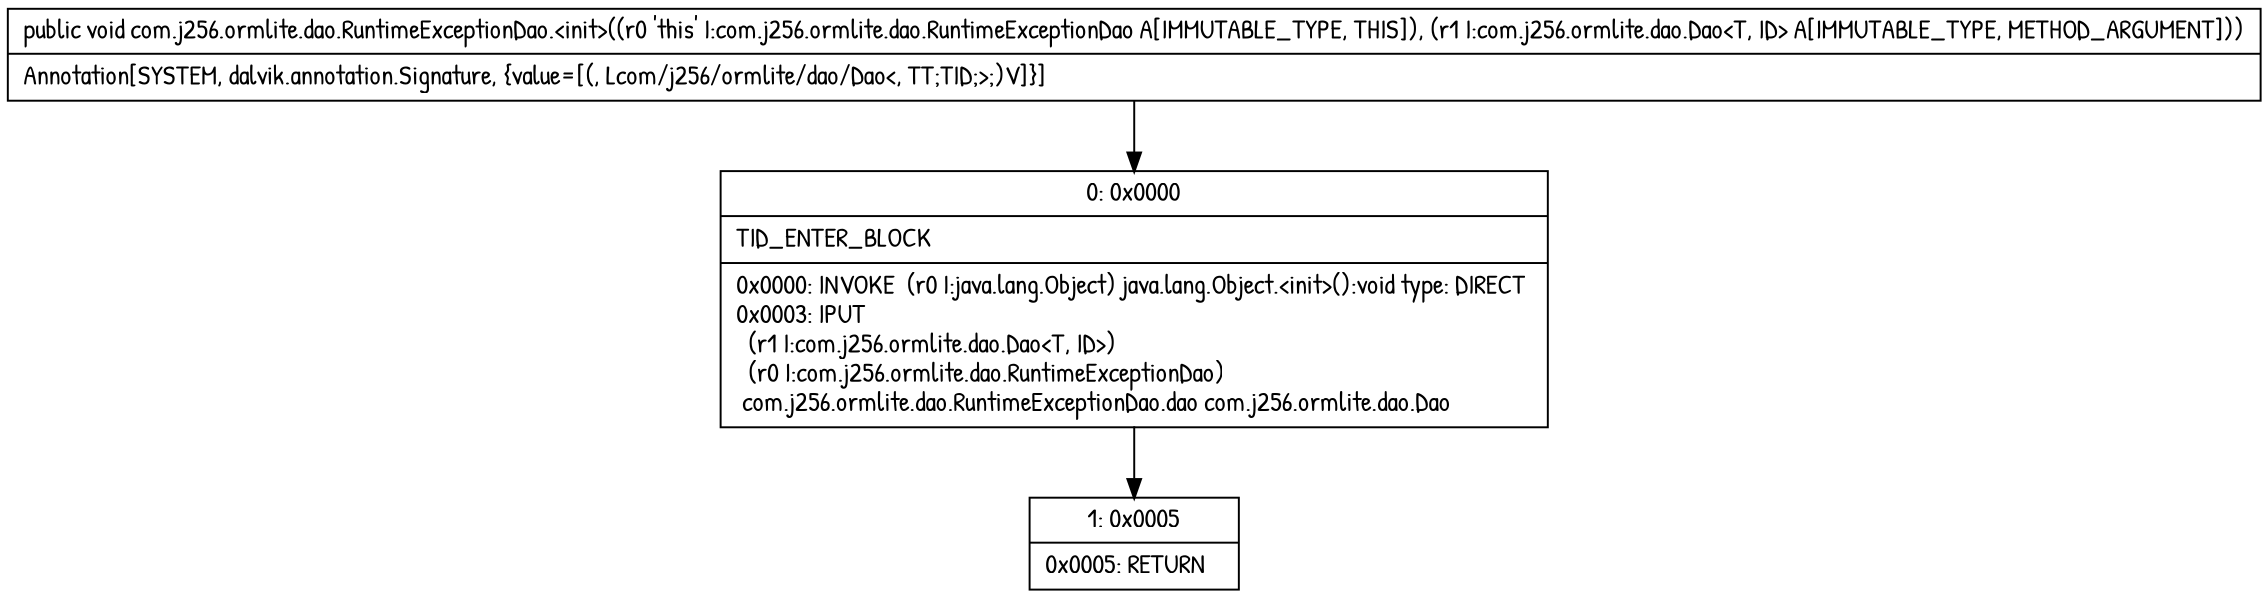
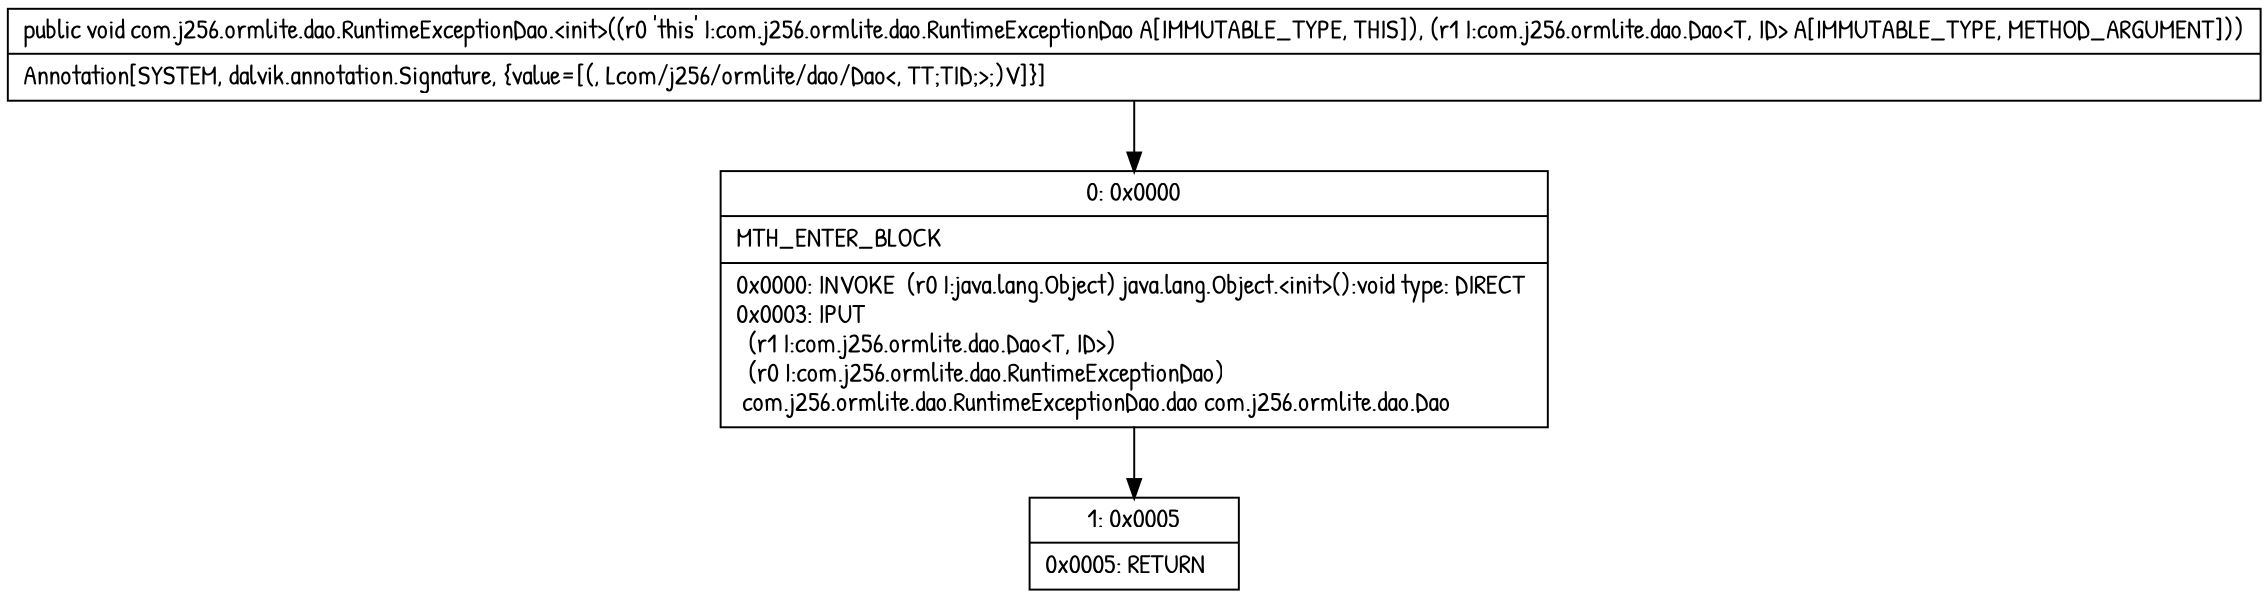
node "0: 0x0000": text "TID_ENTER_BLOCK" -> "MTH_ENTER_BLOCK"
